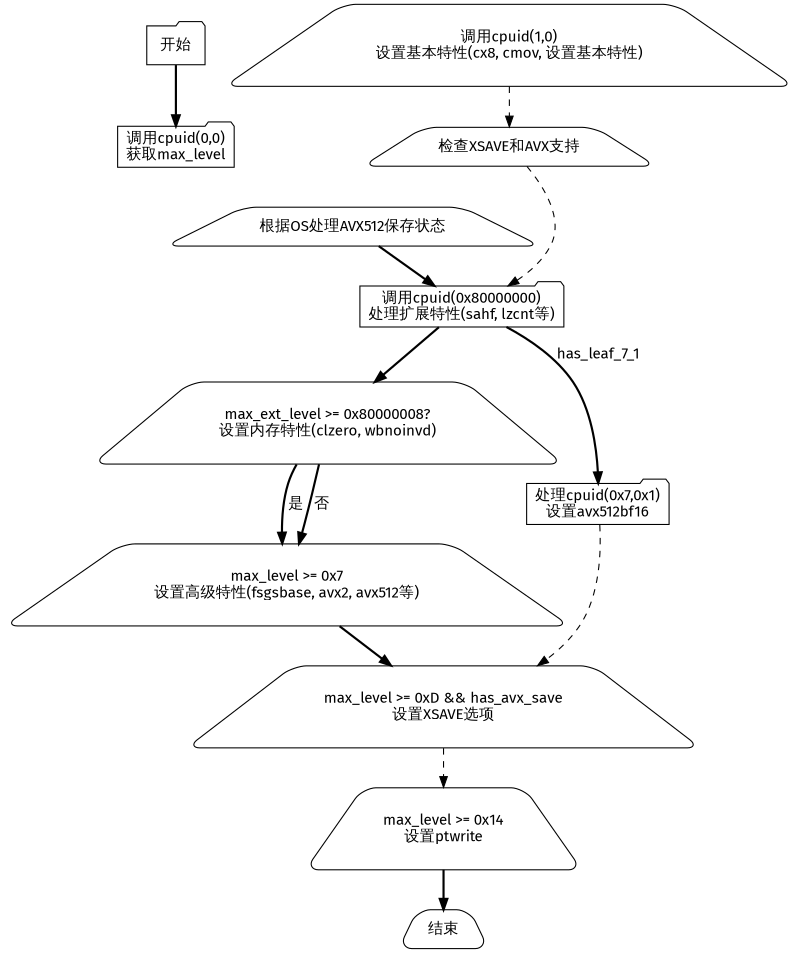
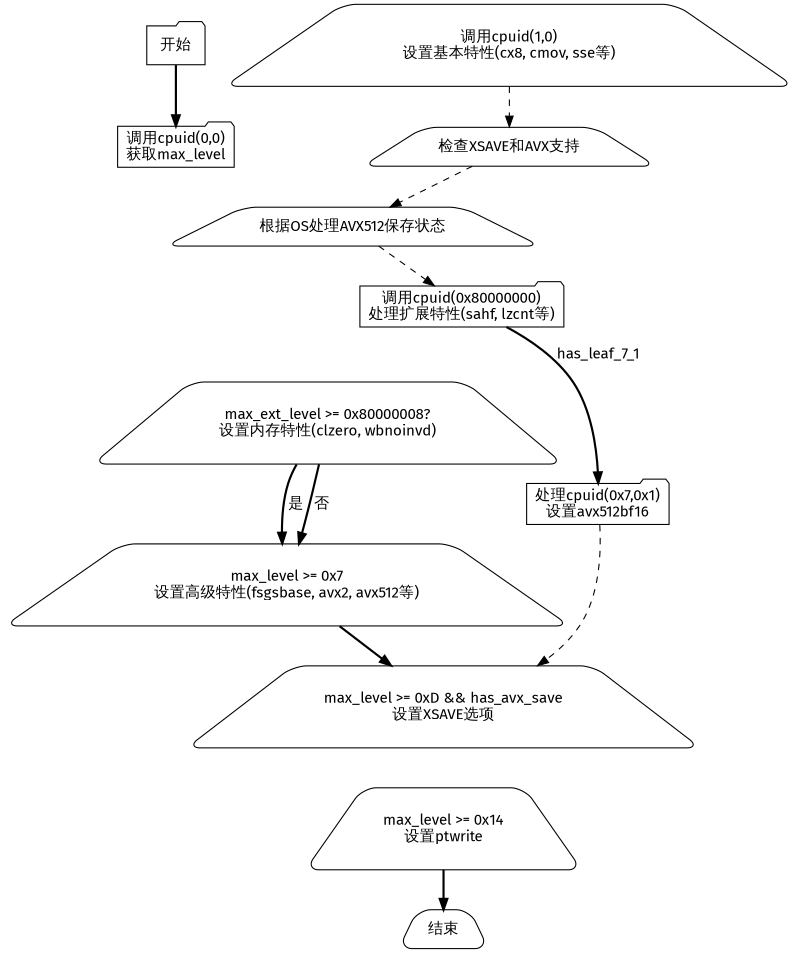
node "调用cpuid(1,0) 设置基本特性(cx8, cmov, 设置基本特性)": label "调用cpuid(1,0) 设置基本特性(cx8, cmov, 设置基本特性)" -> "调用cpuid(1,0) 设置基本特性(cx8, cmov, sse等)"
edge "检查XSAVE和AVX支持" -> "调用cpuid(0x80000000) 处理扩展特性(sahf, lzcnt等)": now "检查XSAVE和AVX支持" -> "根据OS处理AVX512保存状态"
edge "根据OS处理AVX512保存状态" -> "调用cpuid(0x80000000) 处理扩展特性(sahf, lzcnt等)": style bold -> dashed
edge "调用cpuid(0x80000000) 处理扩展特性(sahf, lzcnt等)" -> "max_ext_level >= 0x80000008? 设置内存特性(clzero, wbnoinvd)": removed
edge "max_level >= 0xD && has_avx_save 设置XSAVE选项" -> "max_level >= 0x14 设置ptwrite": removed
